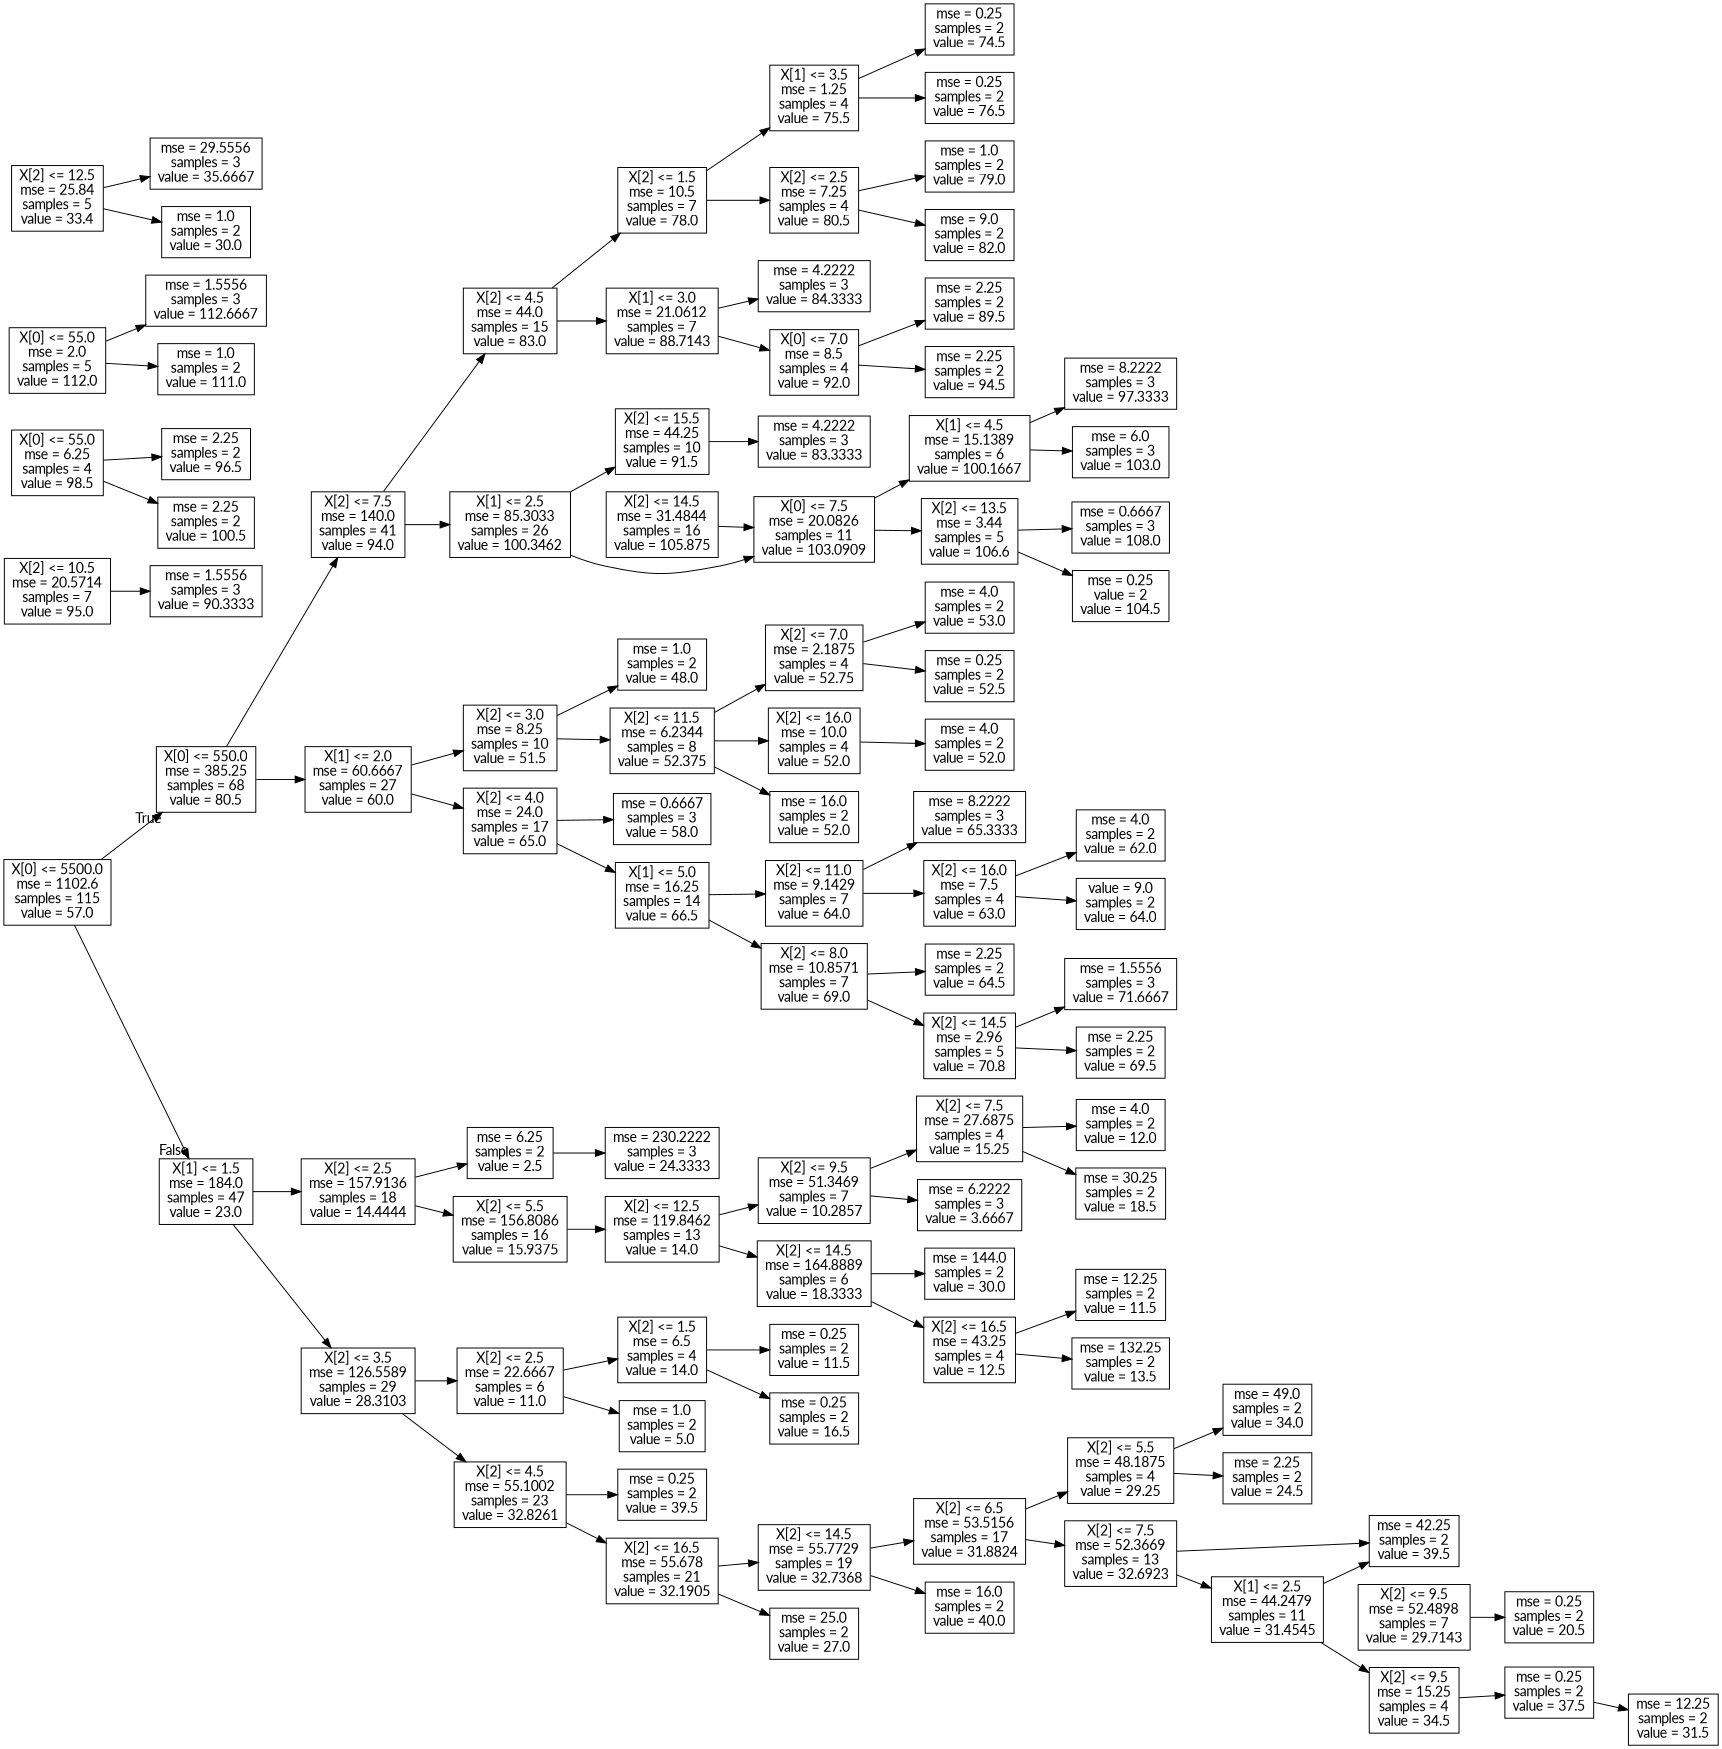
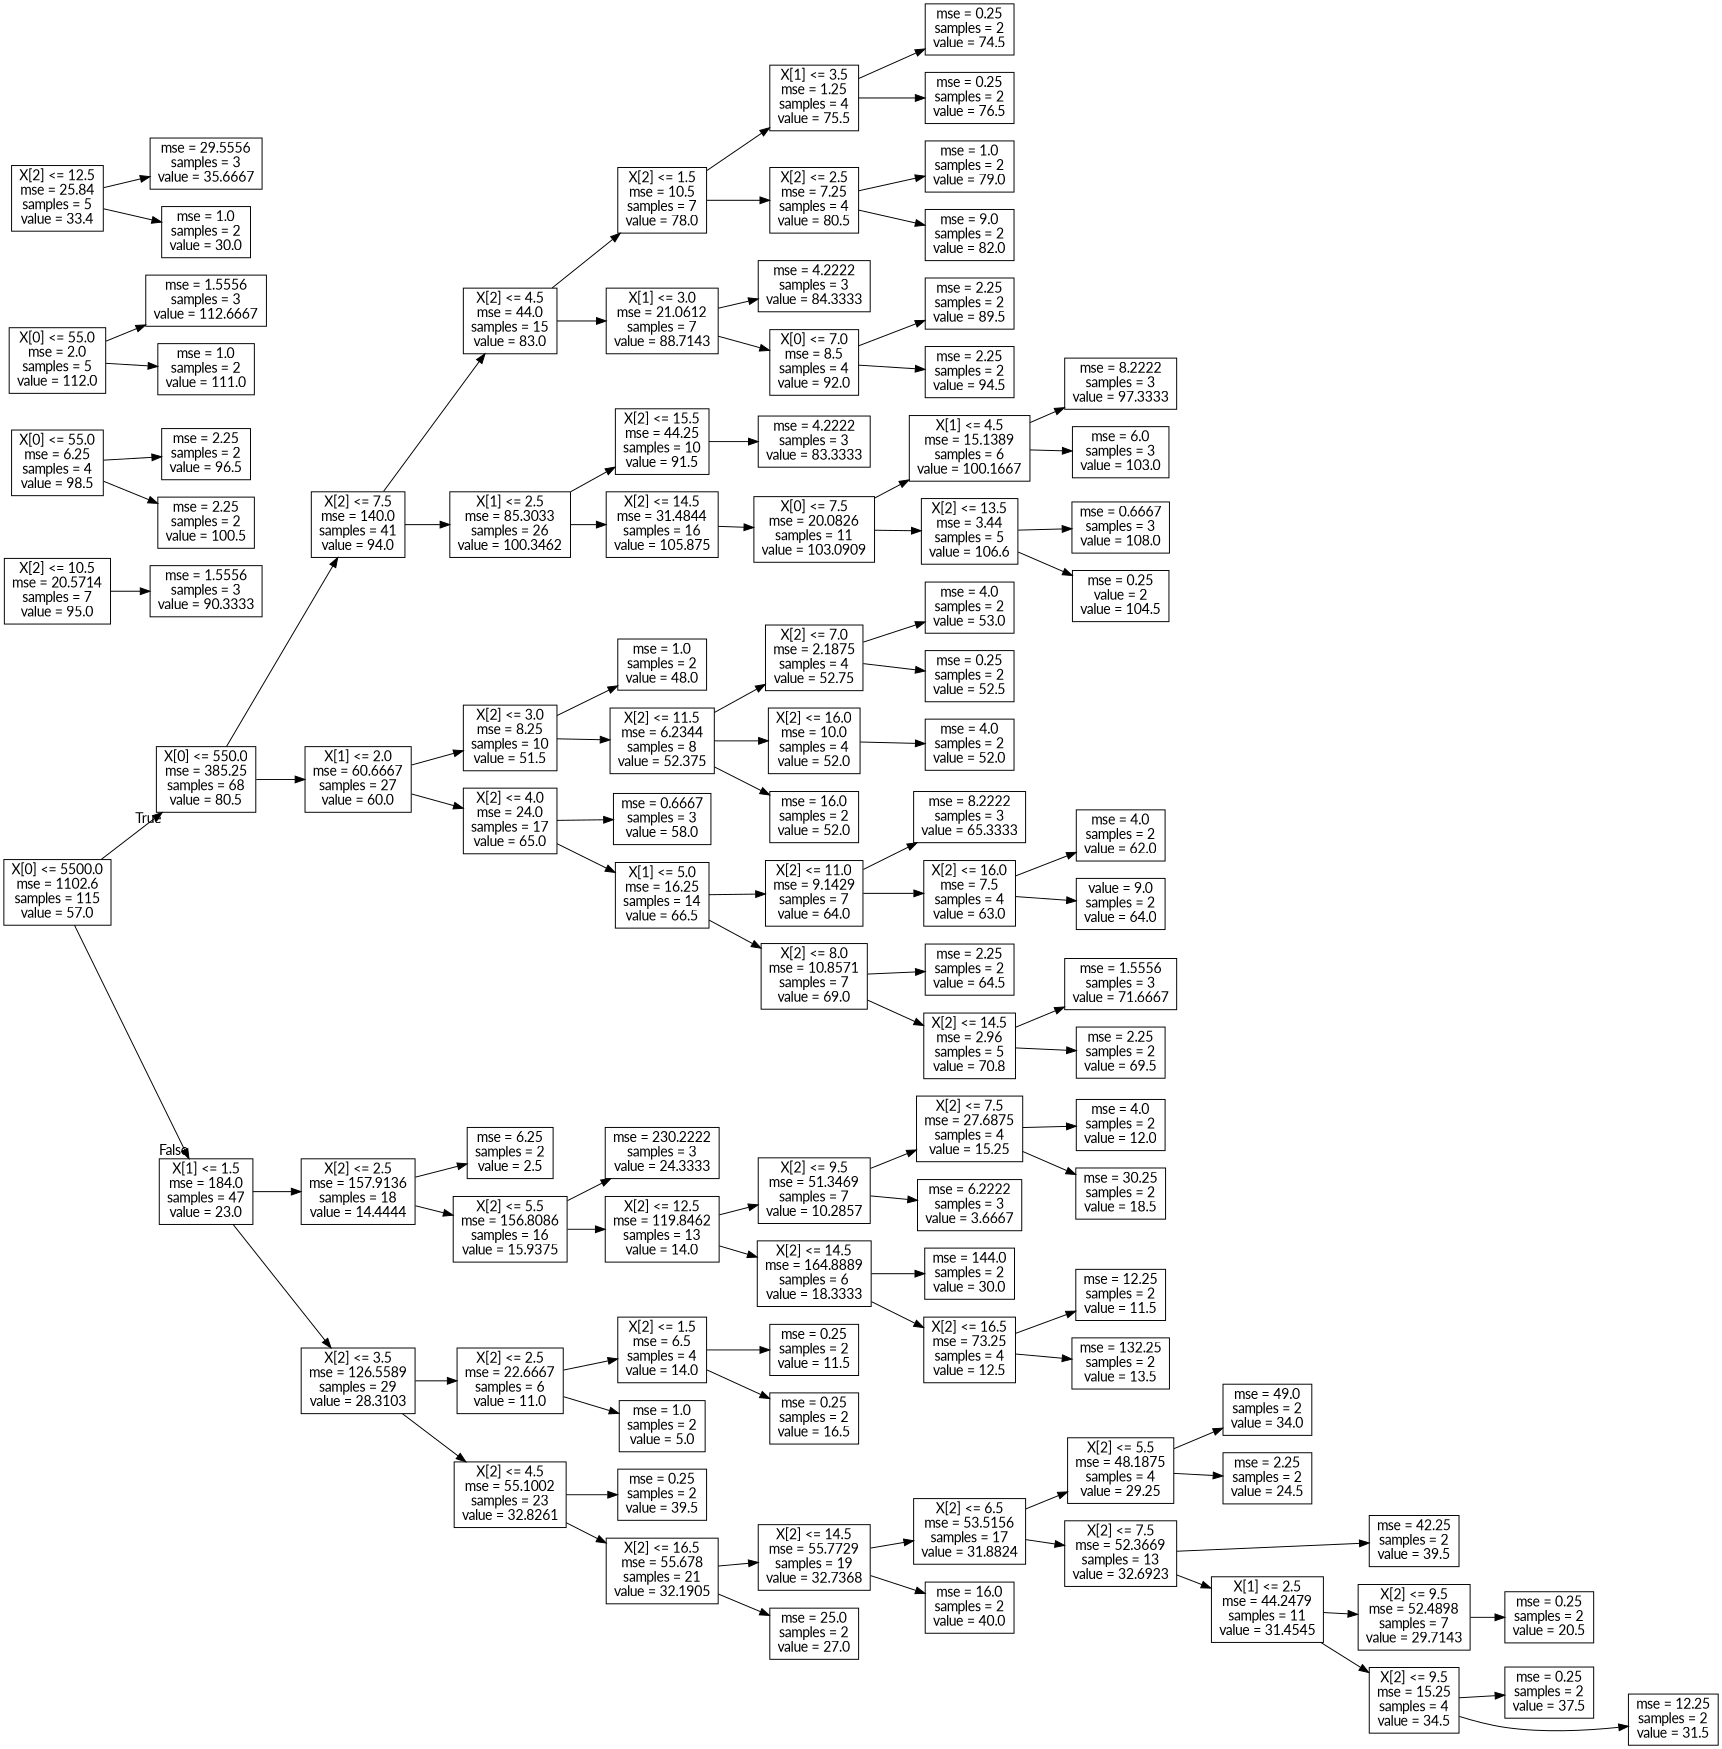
edge "X[1] <= 2.5 mse = 85.3033 samples = 26 value = 100.3462" -> "X[0] <= 7.5 mse = 20.0826 samples = 11 value = 103.0909": now "X[1] <= 2.5 mse = 85.3033 samples = 26 value = 100.3462" -> "X[2] <= 14.5 mse = 31.4844 samples = 16 value = 105.875"
edge "mse = 6.25 samples = 2 value = 2.5" -> "mse = 230.2222 samples = 3 value = 24.3333": now "X[2] <= 5.5 mse = 156.8086 samples = 16 value = 15.9375" -> "mse = 230.2222 samples = 3 value = 24.3333"
node "X[2] <= 16.5 mse = 43.25 samples = 4 value = 12.5": label "X[2] <= 16.5 mse = 43.25 samples = 4 value = 12.5" -> "X[2] <= 16.5 mse = 73.25 samples = 4 value = 12.5"
edge "X[1] <= 2.5 mse = 44.2479 samples = 11 value = 31.4545" -> "mse = 42.25 samples = 2 value = 39.5": now "X[1] <= 2.5 mse = 44.2479 samples = 11 value = 31.4545" -> "X[2] <= 9.5 mse = 52.4898 samples = 7 value = 29.7143"
edge "mse = 0.25 samples = 2 value = 37.5" -> "mse = 12.25 samples = 2 value = 31.5": now "X[2] <= 9.5 mse = 15.25 samples = 4 value = 34.5" -> "mse = 12.25 samples = 2 value = 31.5"
